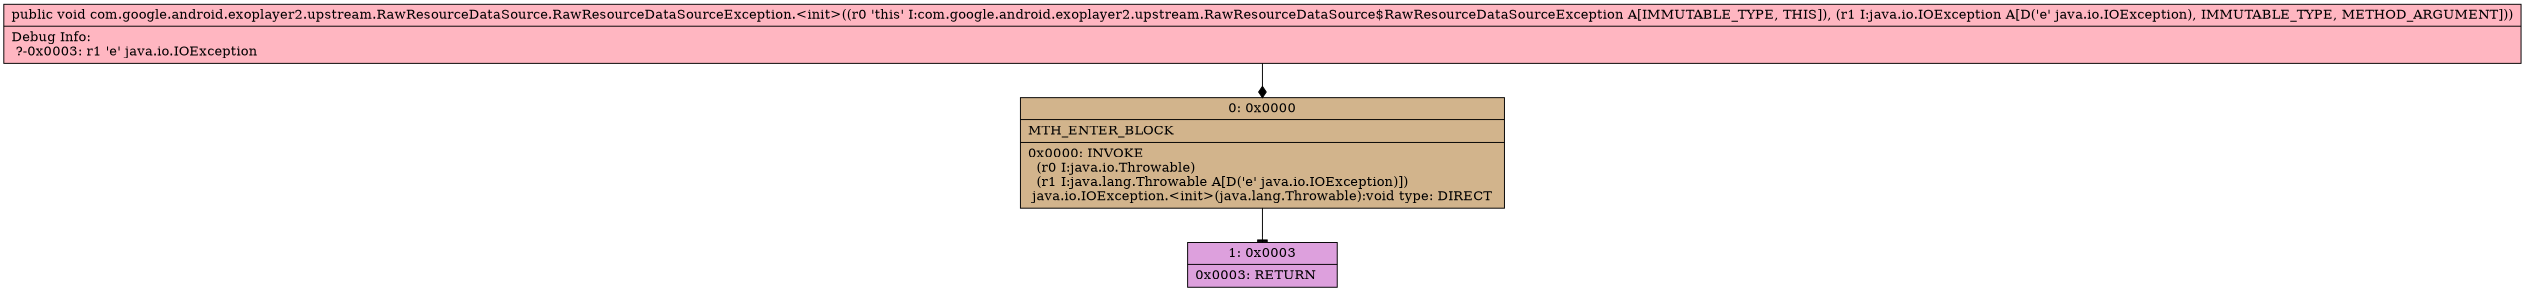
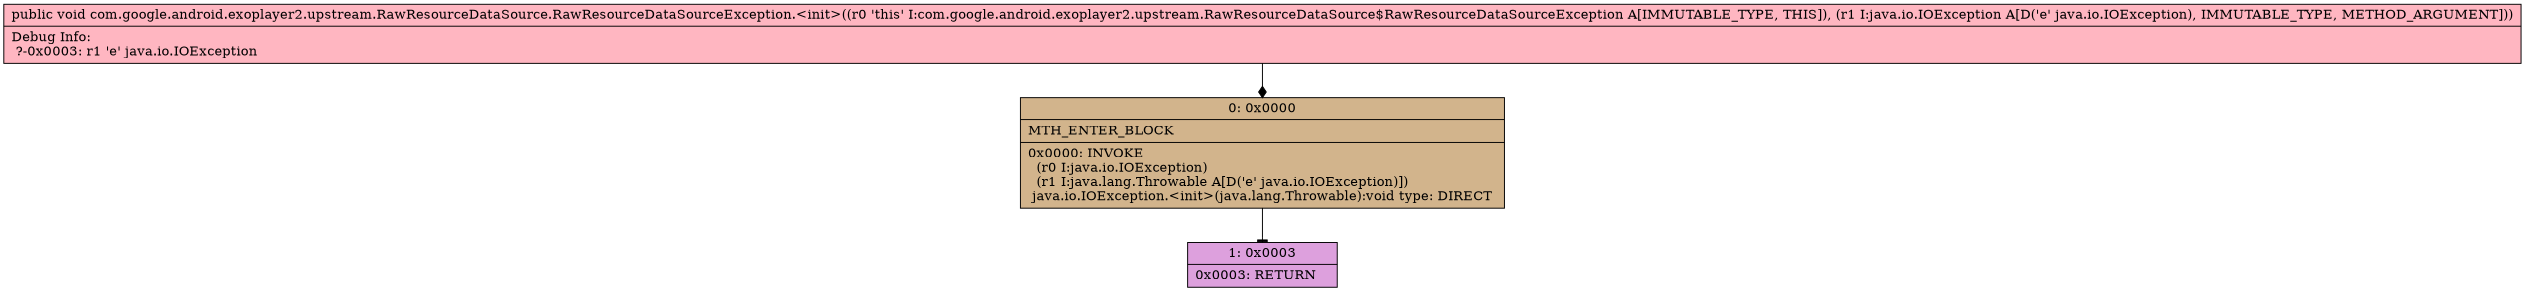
node "0: 0x0000": text "(r0 I:java.io.Throwable)" -> "(r0 I:java.io.IOException)"
